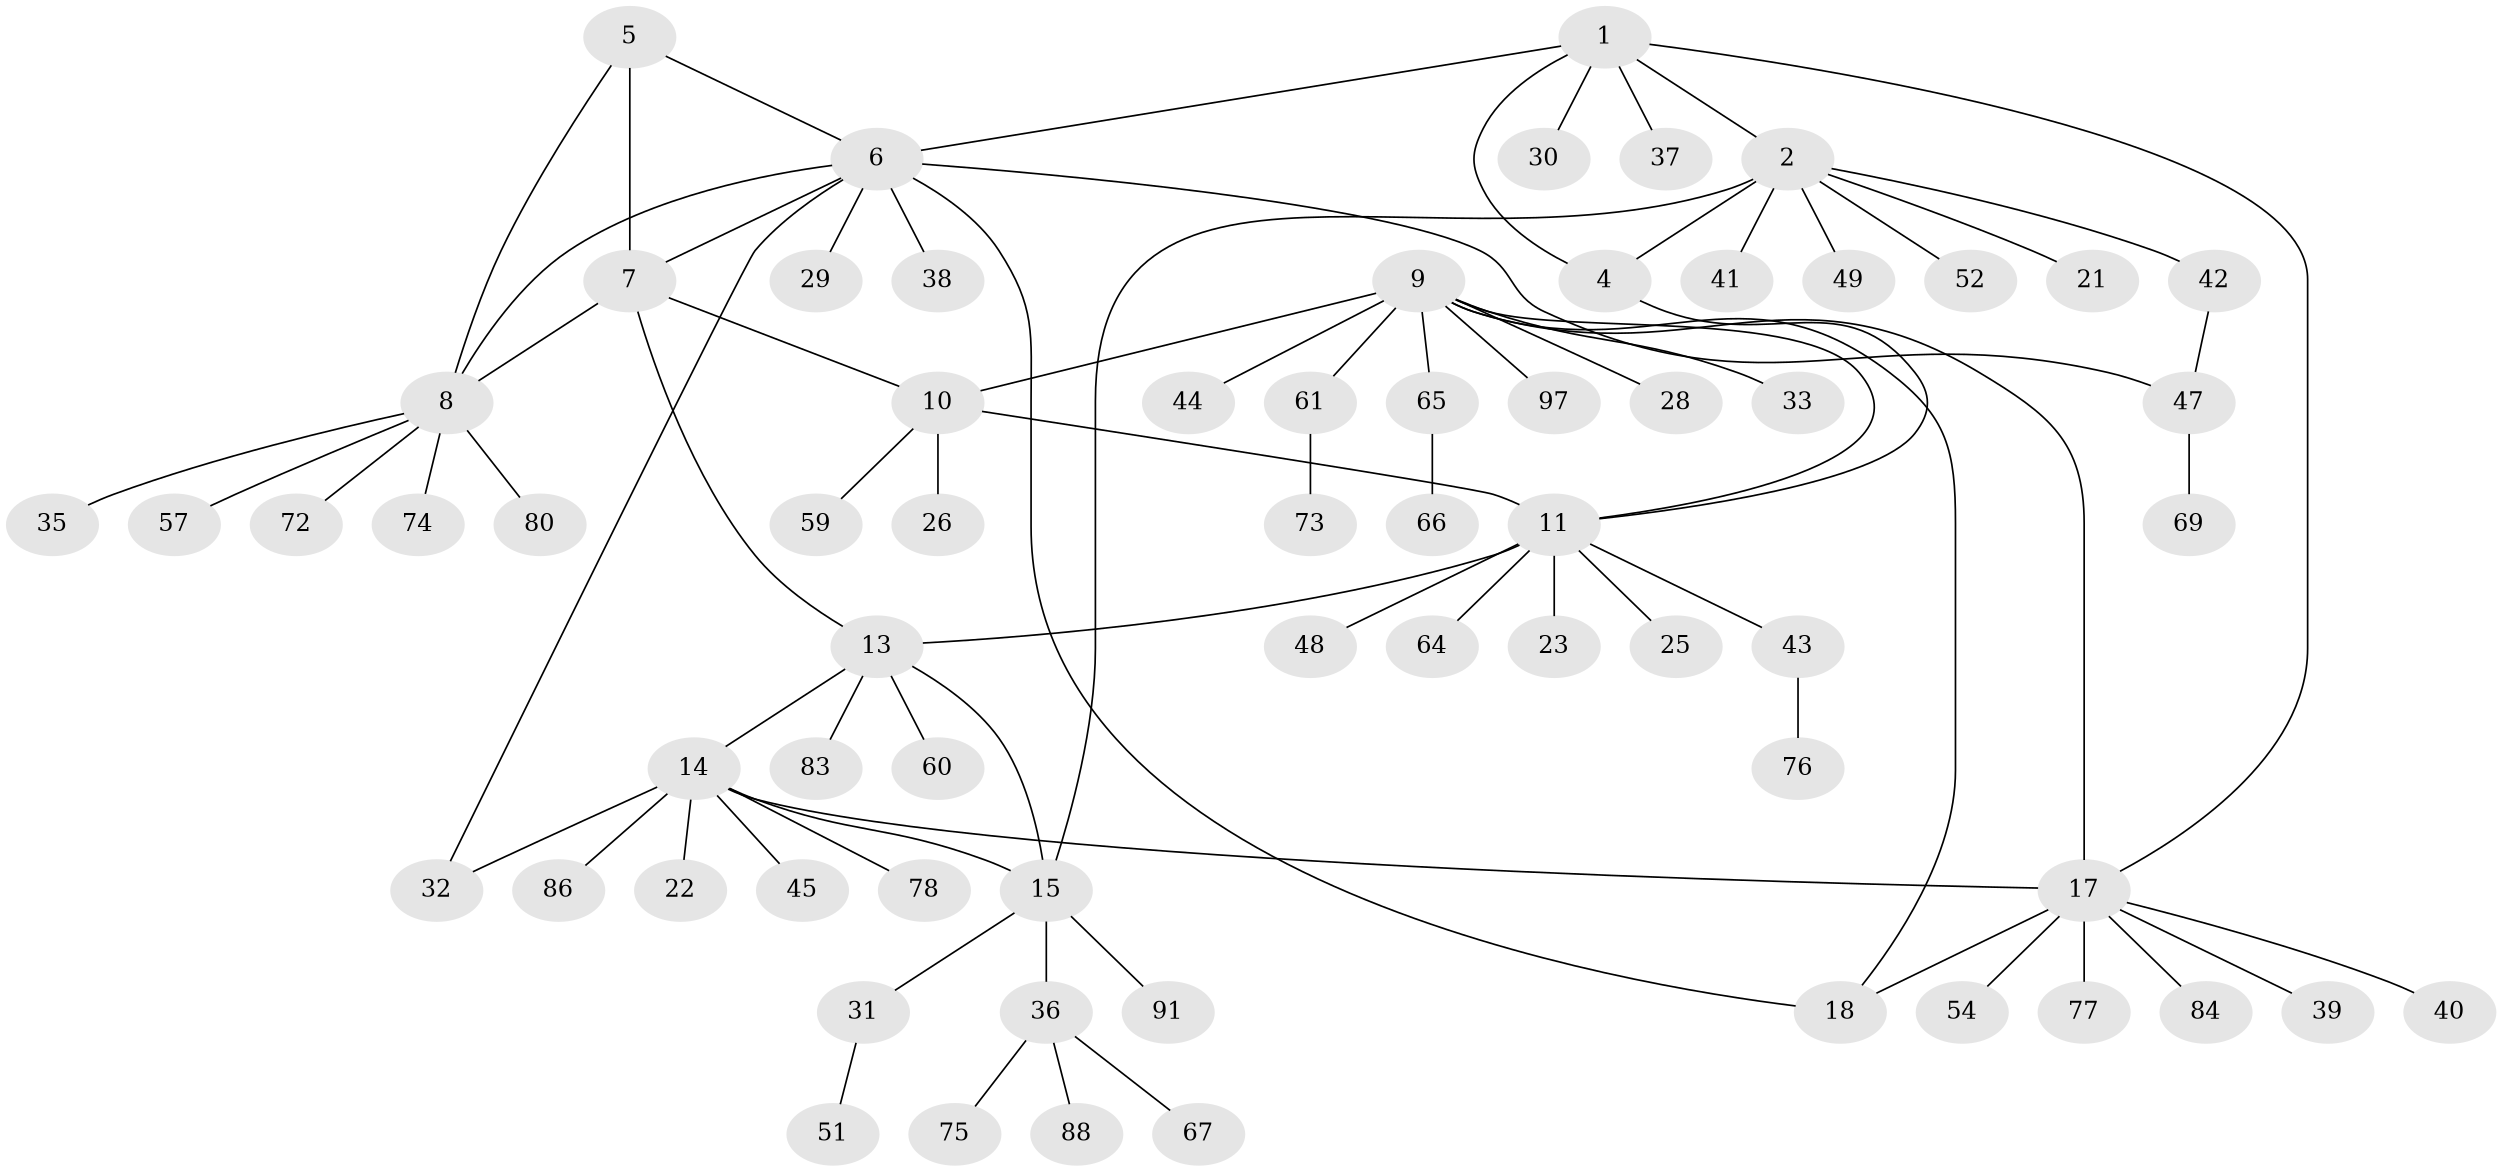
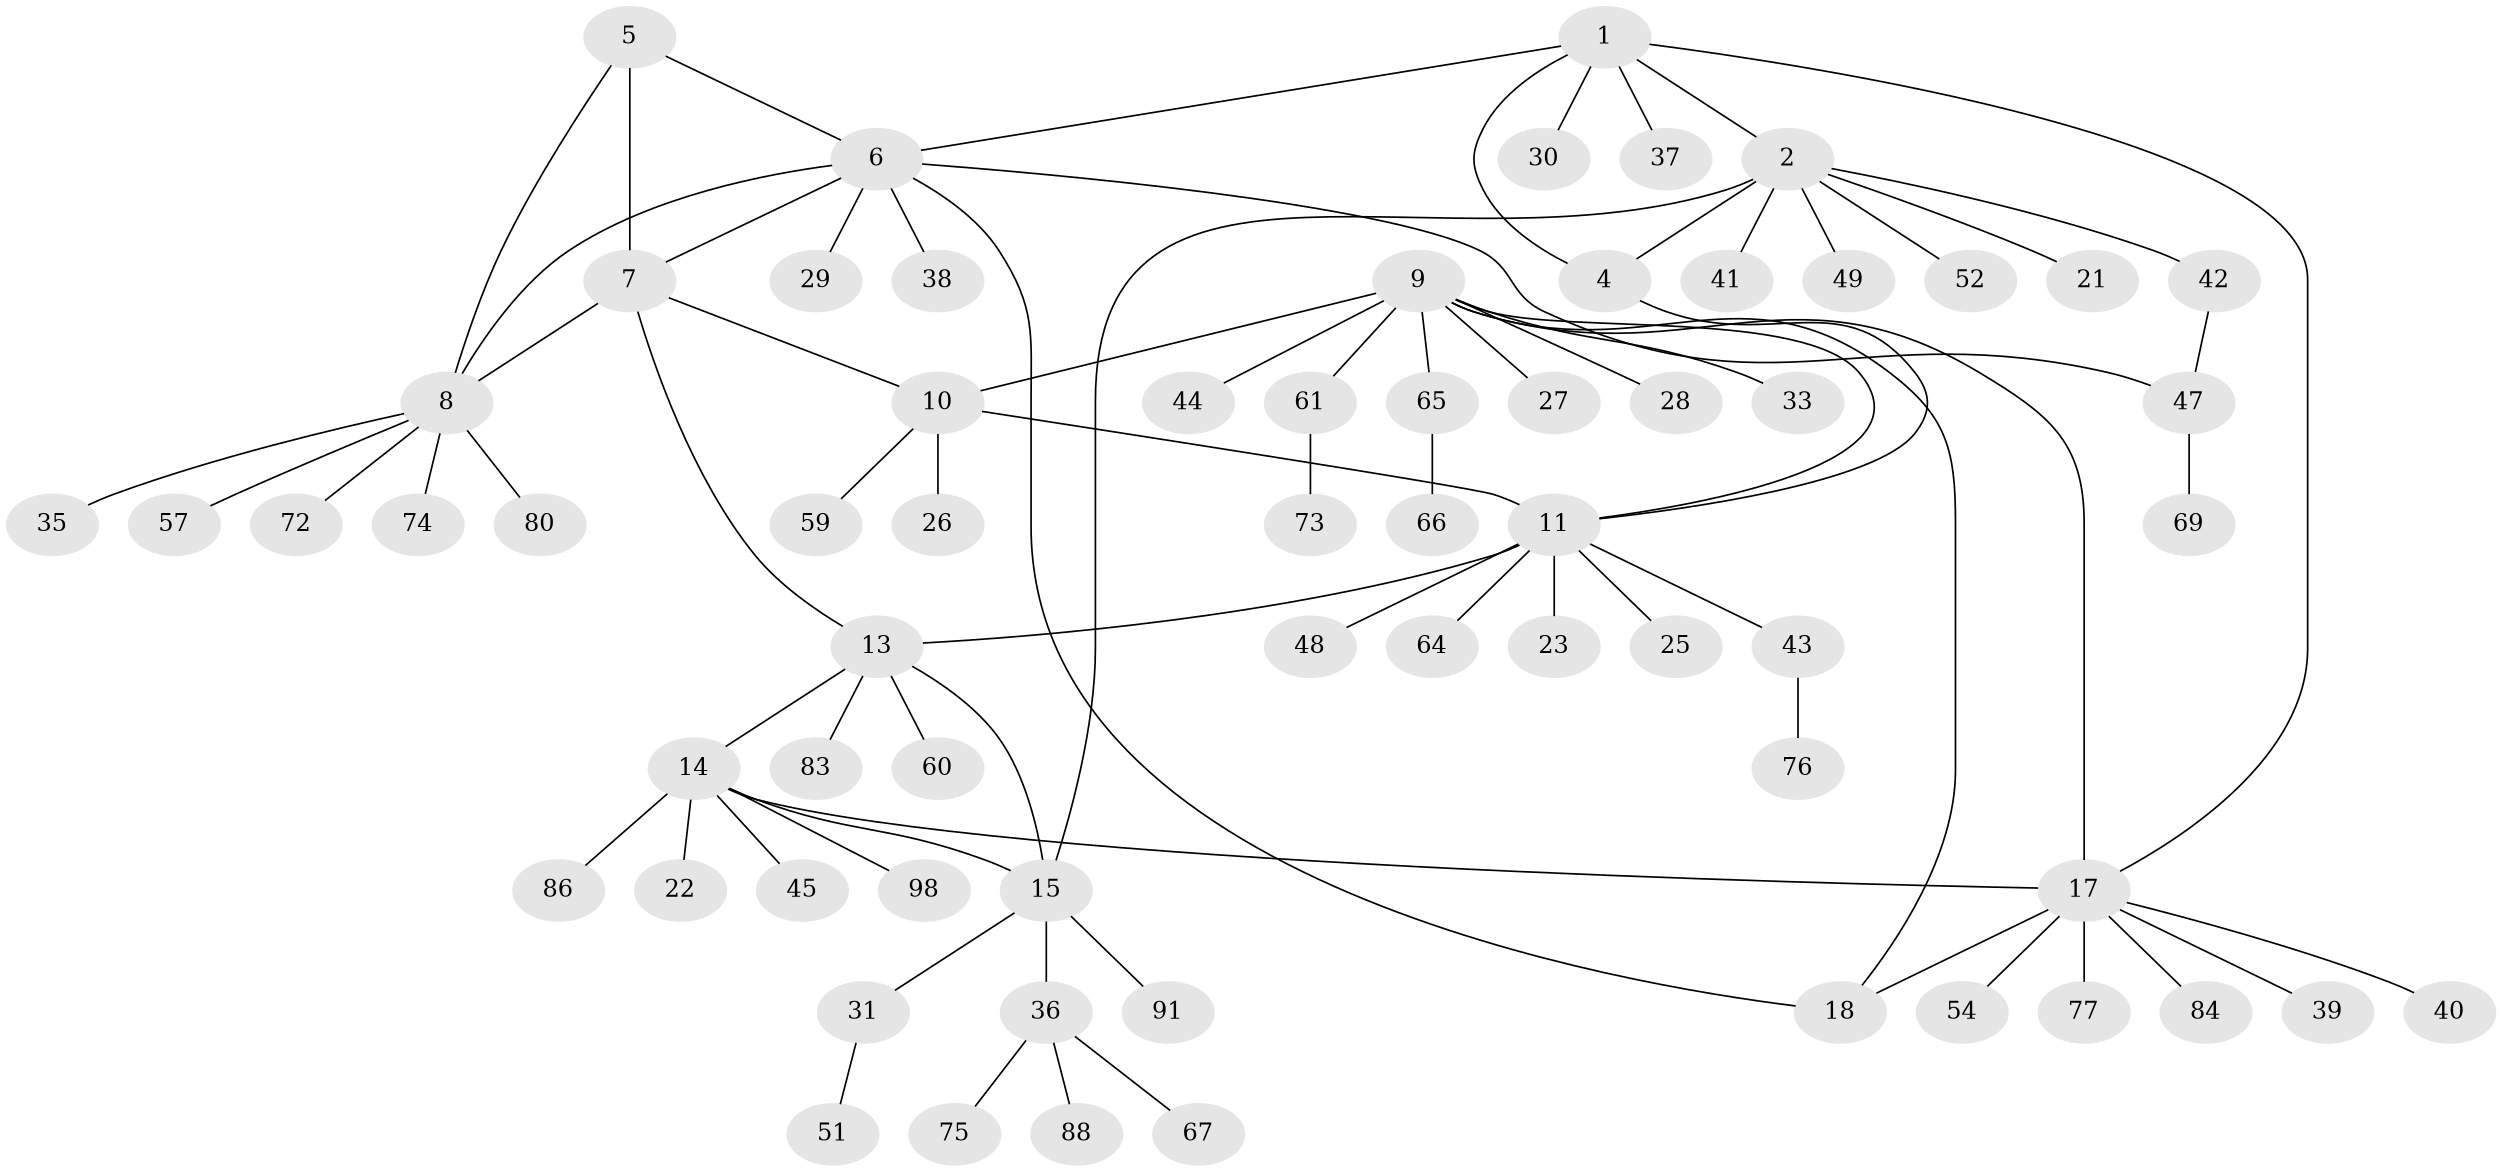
node "97": label "97" -> "27"
node "32": removed
node "78": label "78" -> "98"
